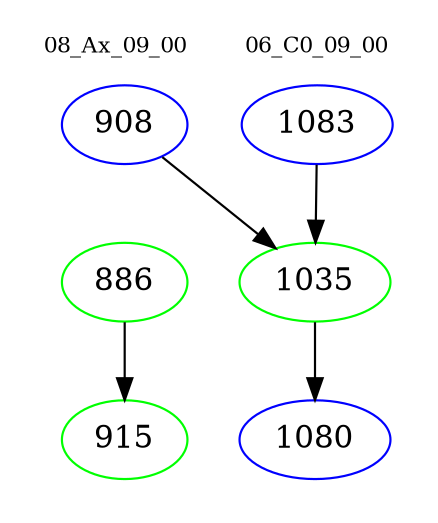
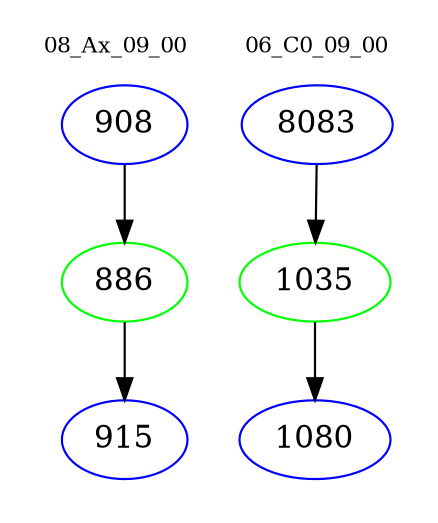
node "1083": label "1083" -> "8083"
edge "908" -> "1035": now "908" -> "886"
node "915": color green -> blue
